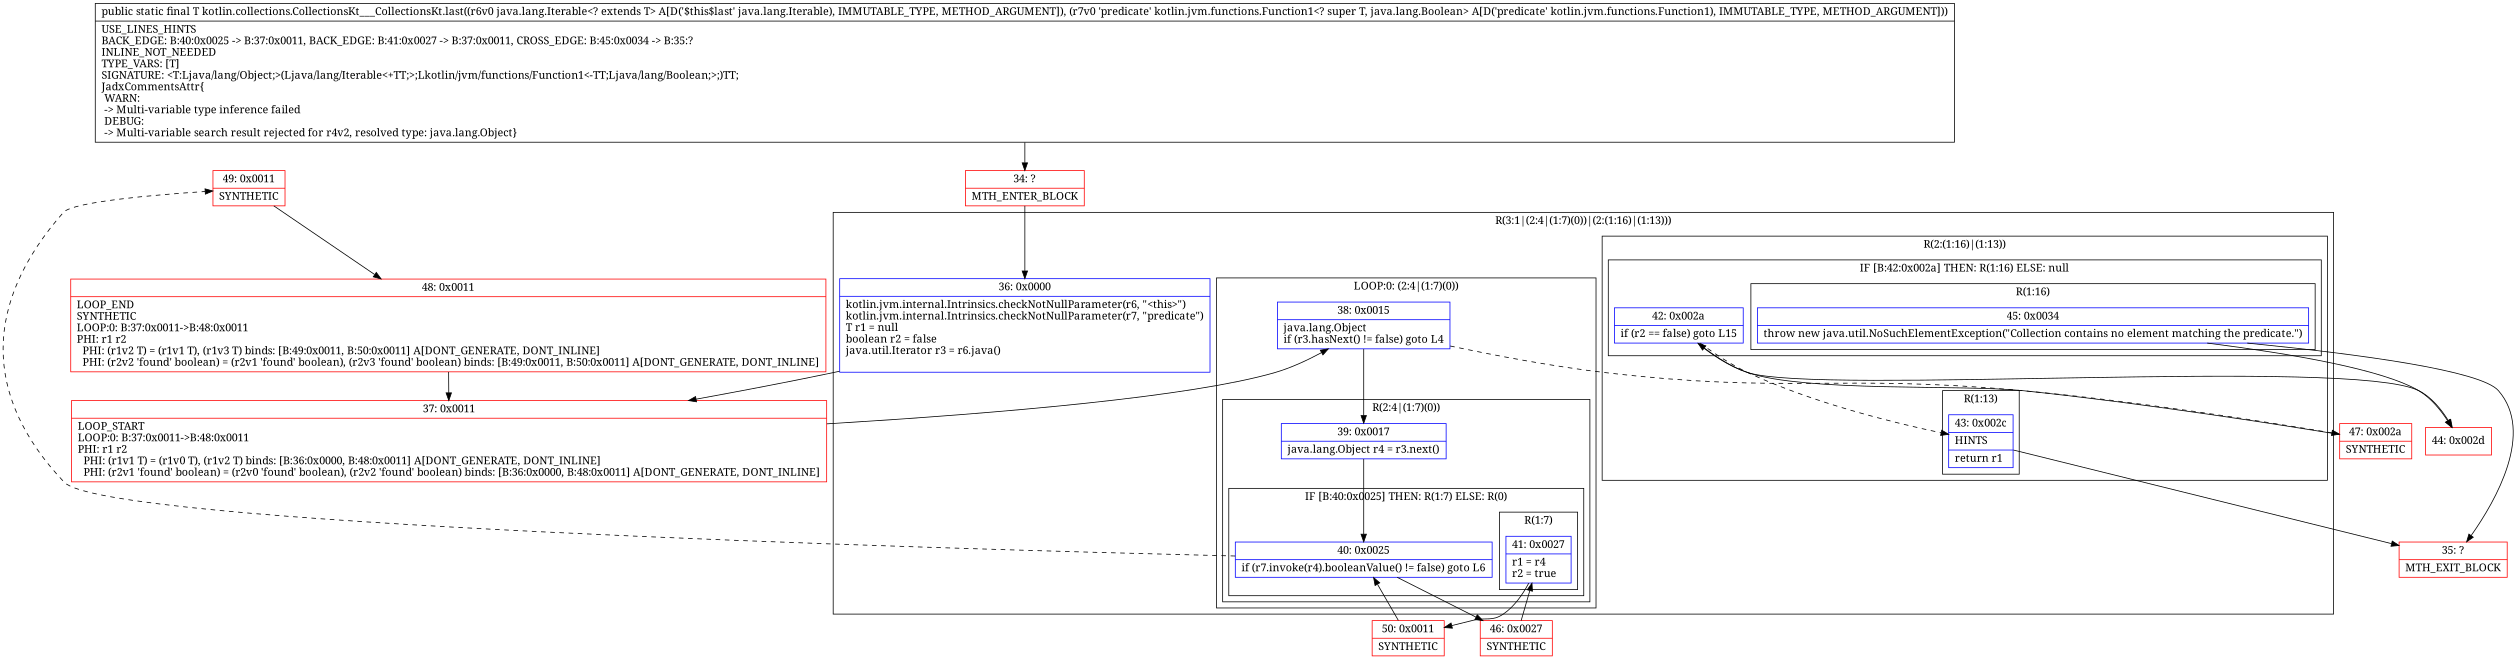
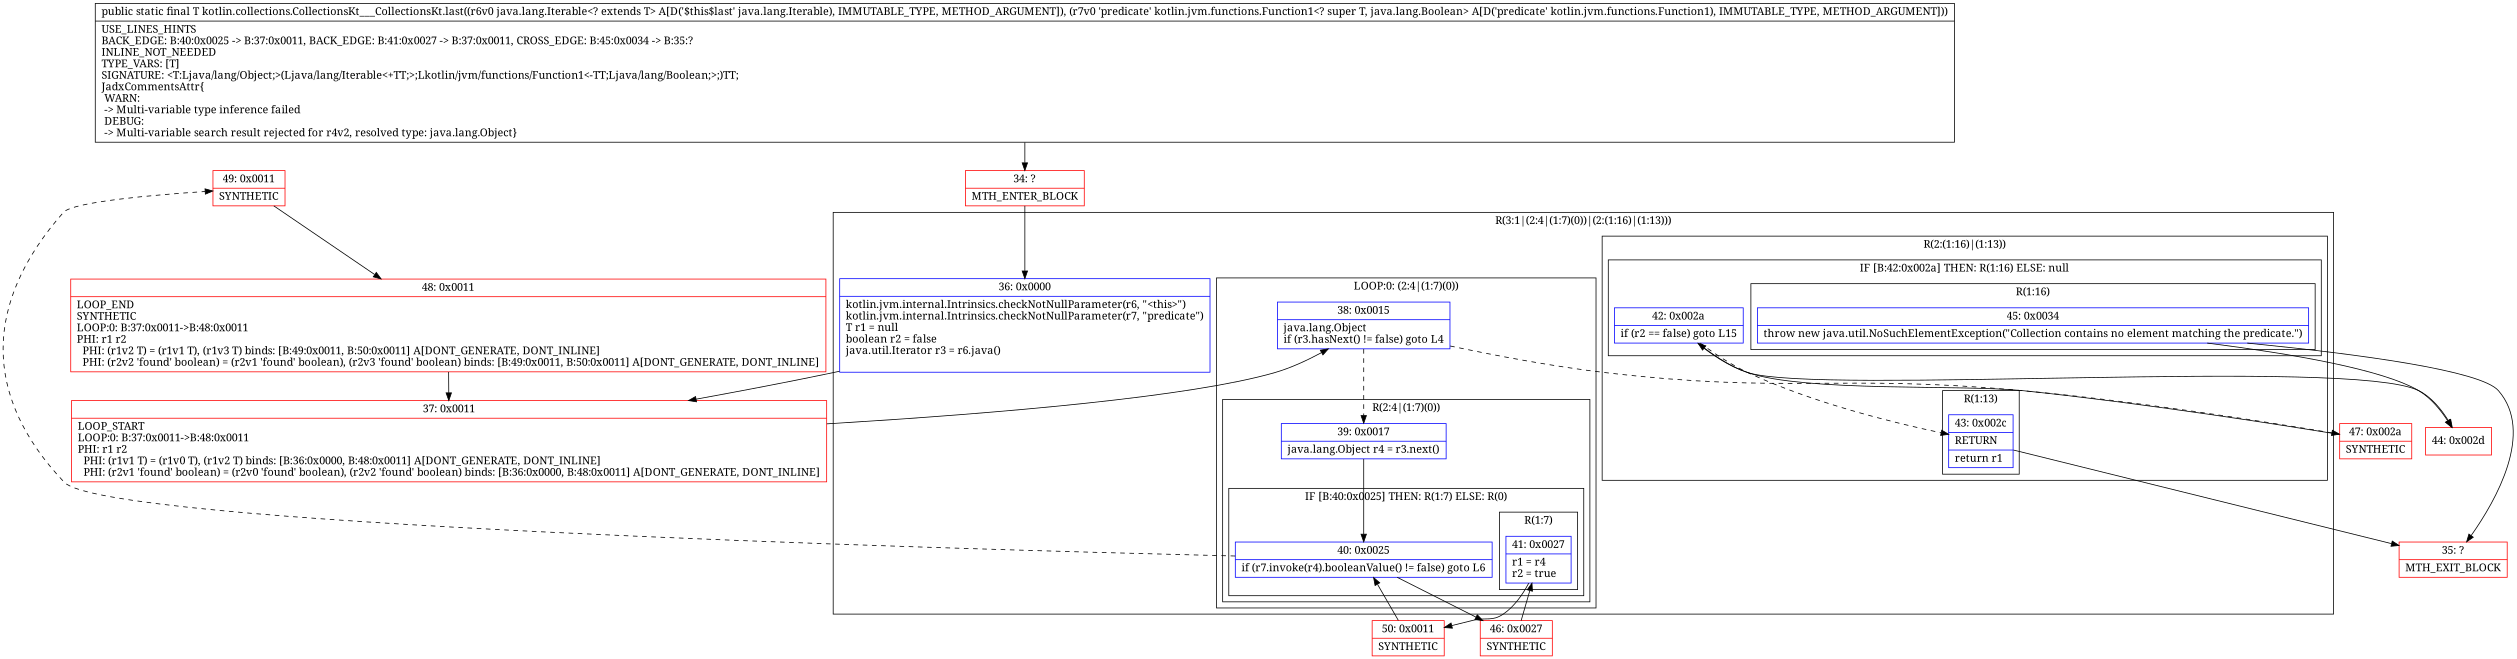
edge "38: 0x0015" -> "39: 0x0017": style solid -> dashed
node "43: 0x002c": text "HINTS" -> "RETURN"
